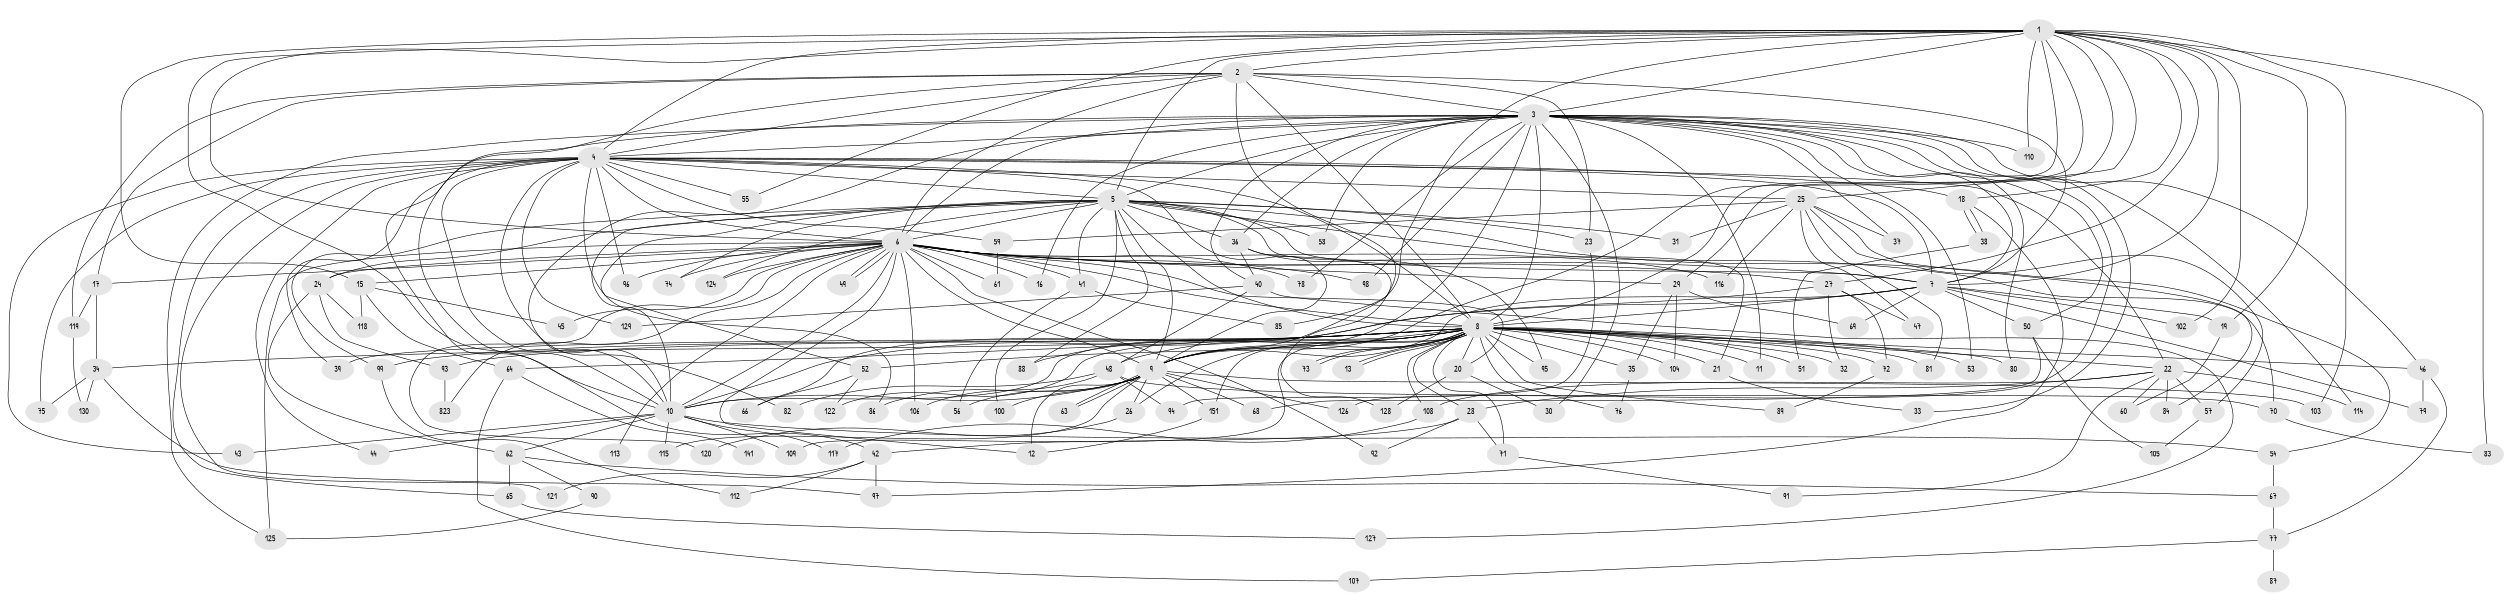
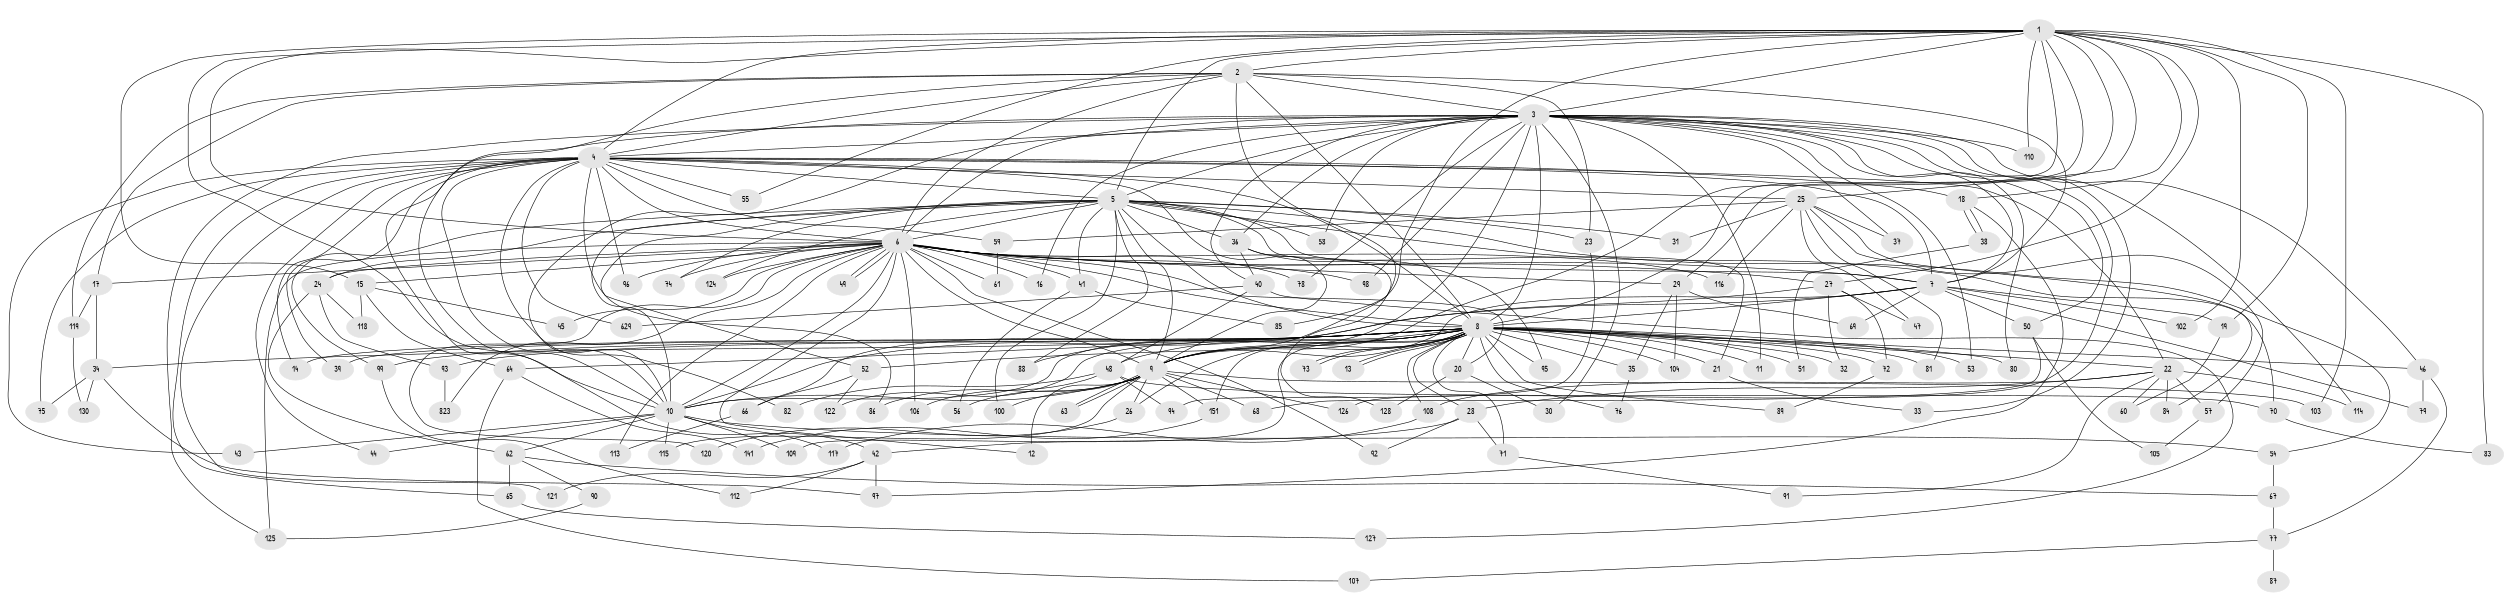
edge "1" -- "7": removed
node "129": label "129" -> "629"
node "14": added
edge "66" -- "113": added
edge "151" -- "12": now "151" -- "141"
